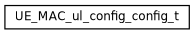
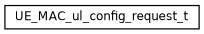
node "UE_MAC_ul_config_config_t": label "UE_MAC_ul_config_config_t" -> "UE_MAC_ul_config_request_t"
